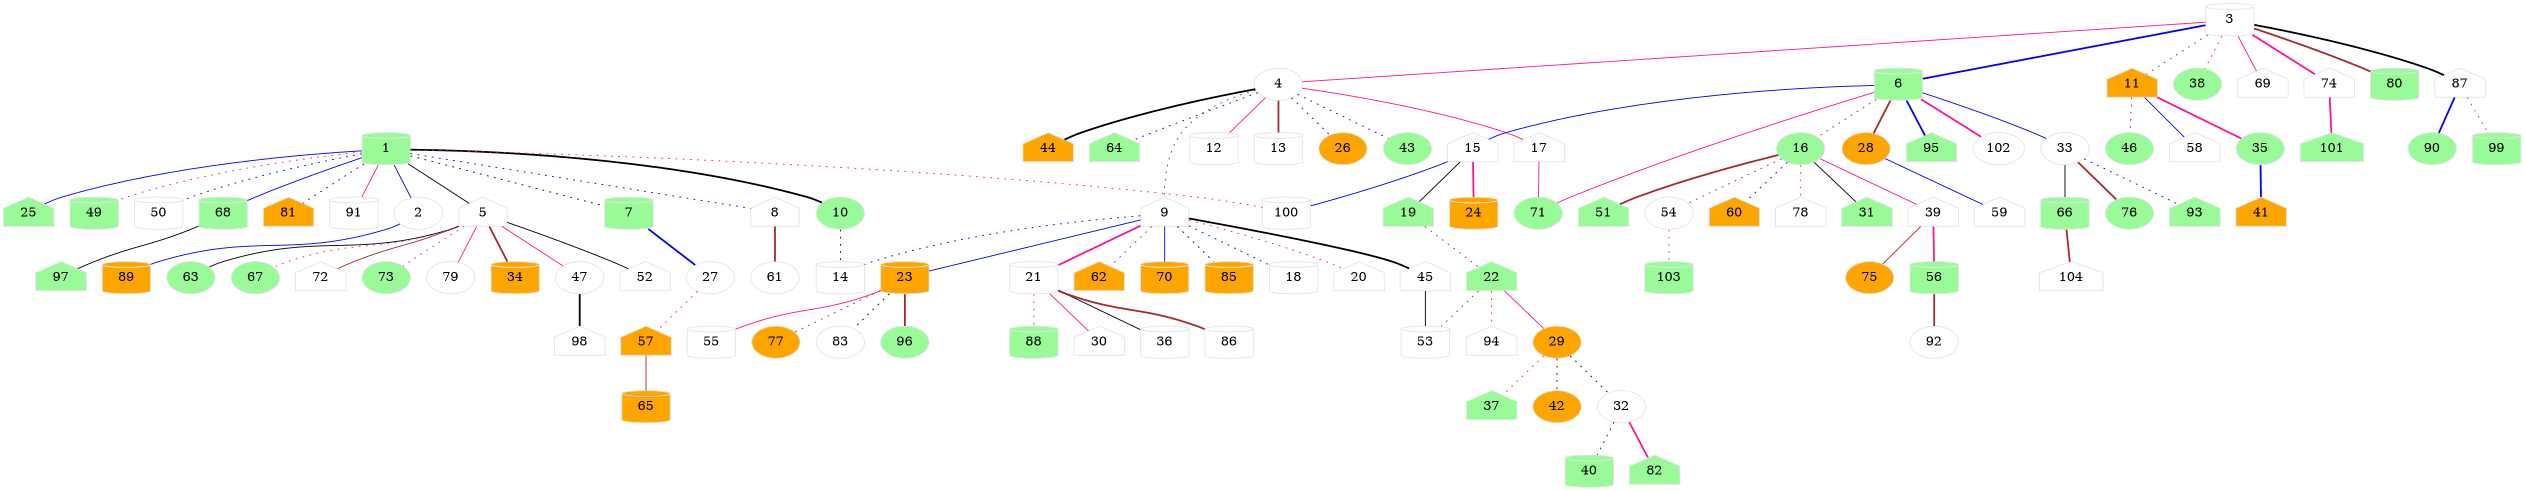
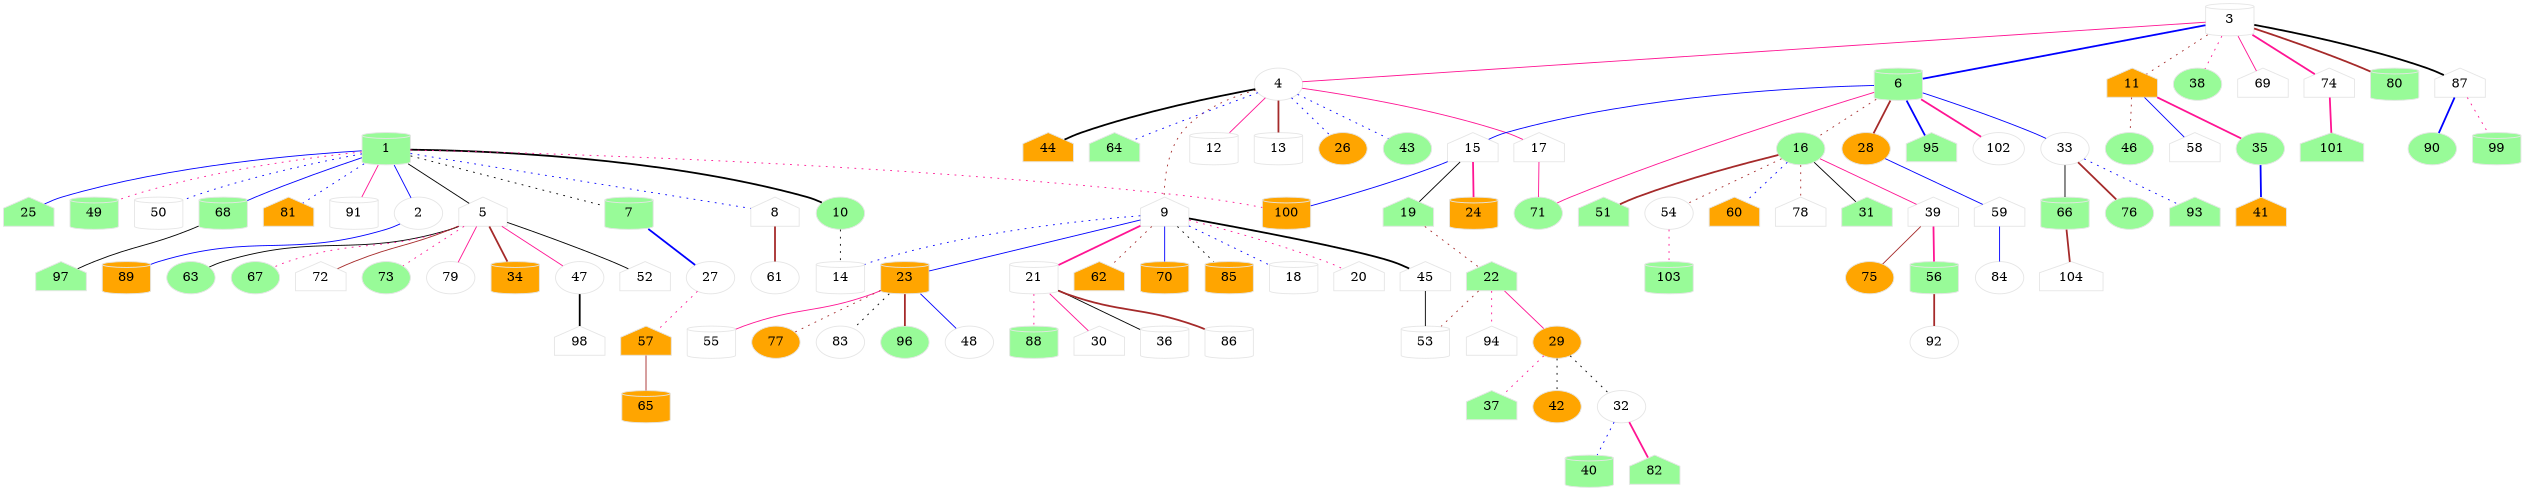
edge "16" -- "78": color deeppink -> brown
node "100": fillcolor white -> orange
node "84": added
node "48": added
